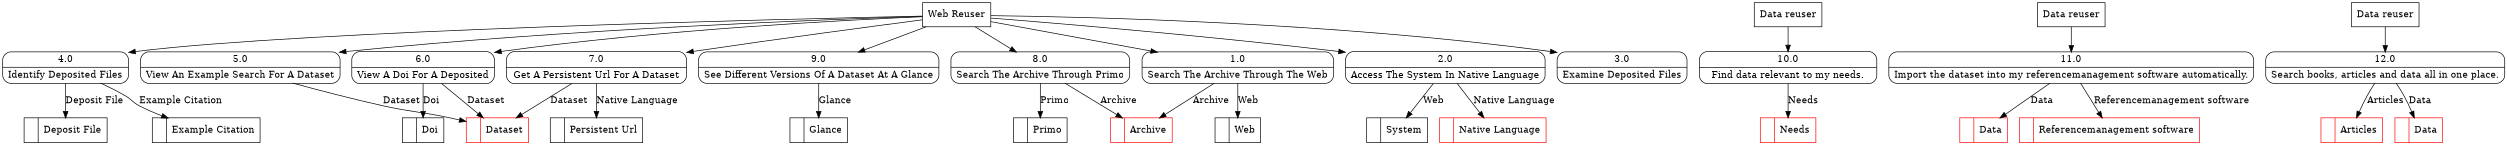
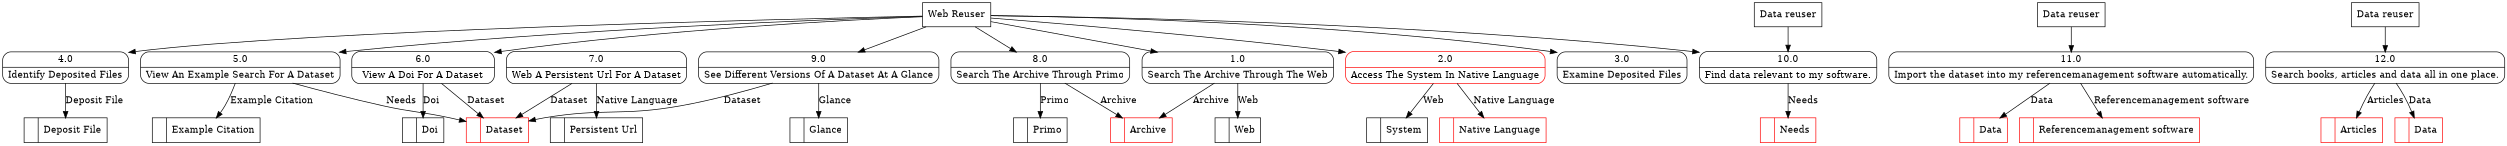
edge "Web Reuser" -> "7.0": now "Web Reuser" -> "10.0"
node "2.0": color black -> red
node "6.0": text "View A Doi For A Deposited" -> "View A Doi For A Dataset"
node "7.0": text "Get A Persistent Url For A Dataset" -> "Web A Persistent Url For A Dataset"
node "10.0": text "Find data relevant to my needs." -> "Find data relevant to my software."
edge "4.0" -> "Example Citation": now "5.0" -> "Example Citation"
edge "5.0" -> "Dataset": label "Dataset" -> "Needs"
edge "9.0" -> "Dataset": added, label "Dataset"
